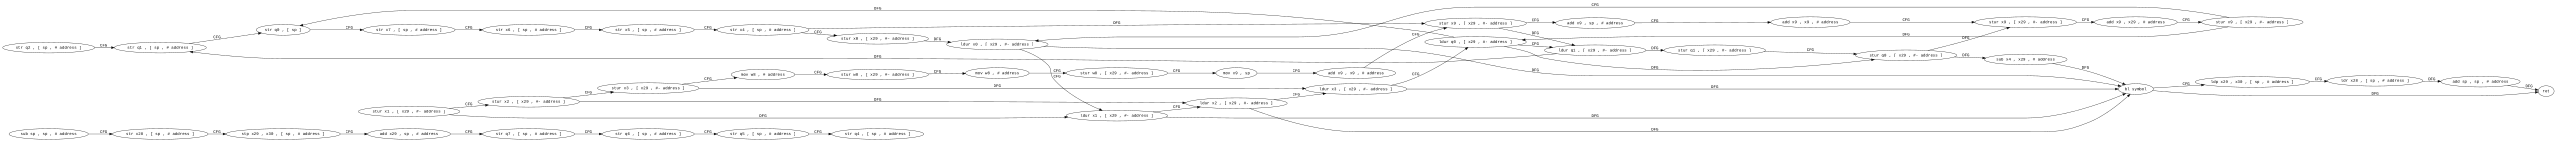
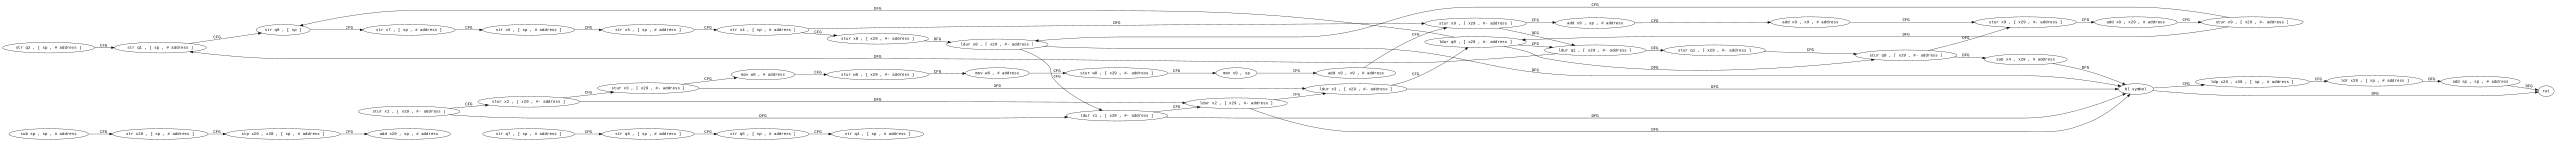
edge "add x29 , sp , # address" -> "str q7 , [ sp , # address ]": removed, label "CFG"
